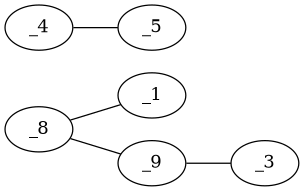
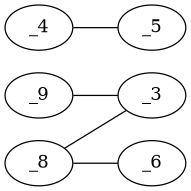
node "_1": label "_1" -> "_6"
edge "_8" -- "_9": now "_8" -- "_3"
